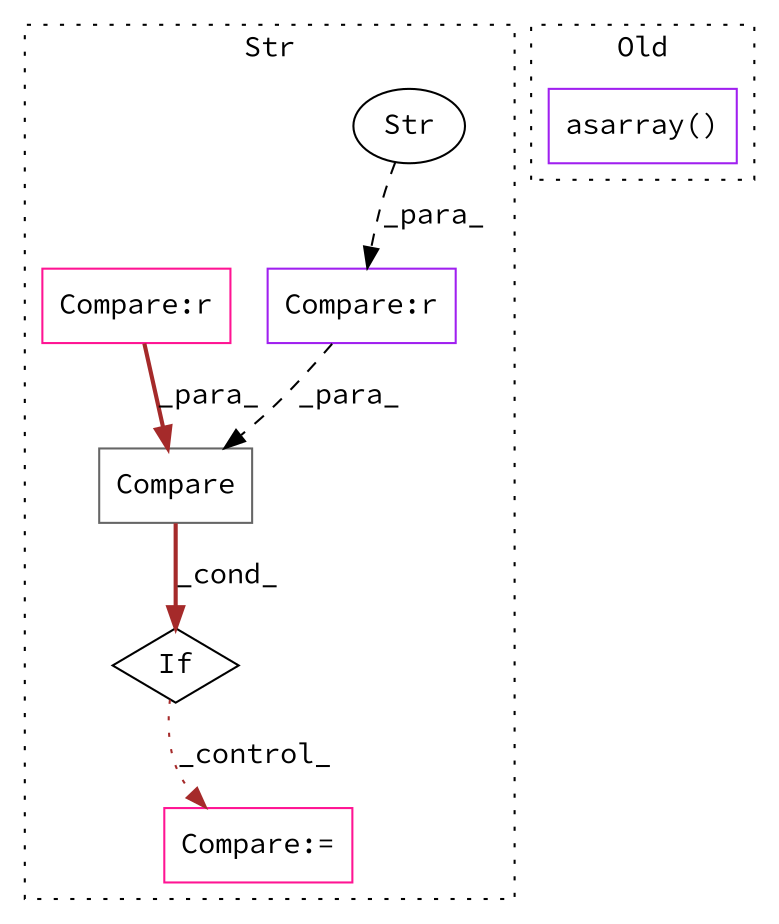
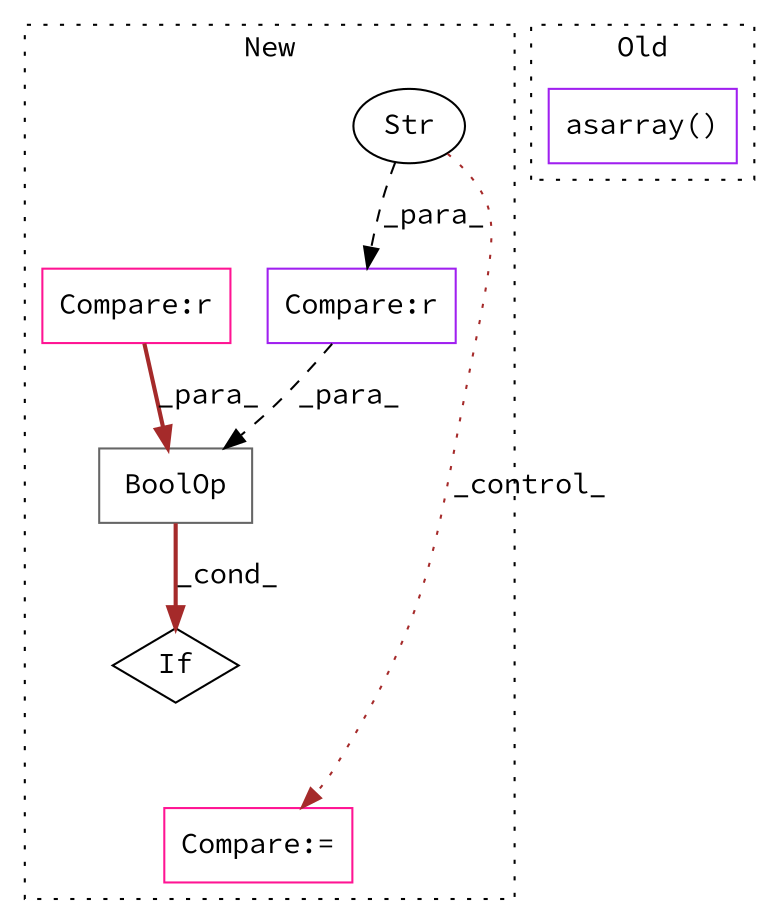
cluster "Str": label "Str" -> "New"
node "Compare": label "Compare" -> "BoolOp"
edge "If" -> "Compare:=": now "Str" -> "Compare:="
